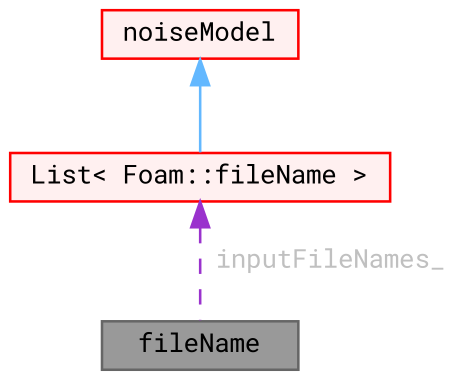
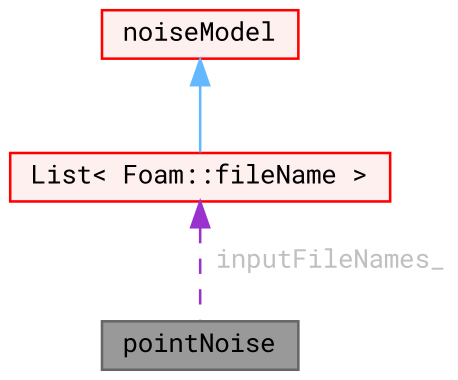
node "fileName": label "fileName" -> "pointNoise"
